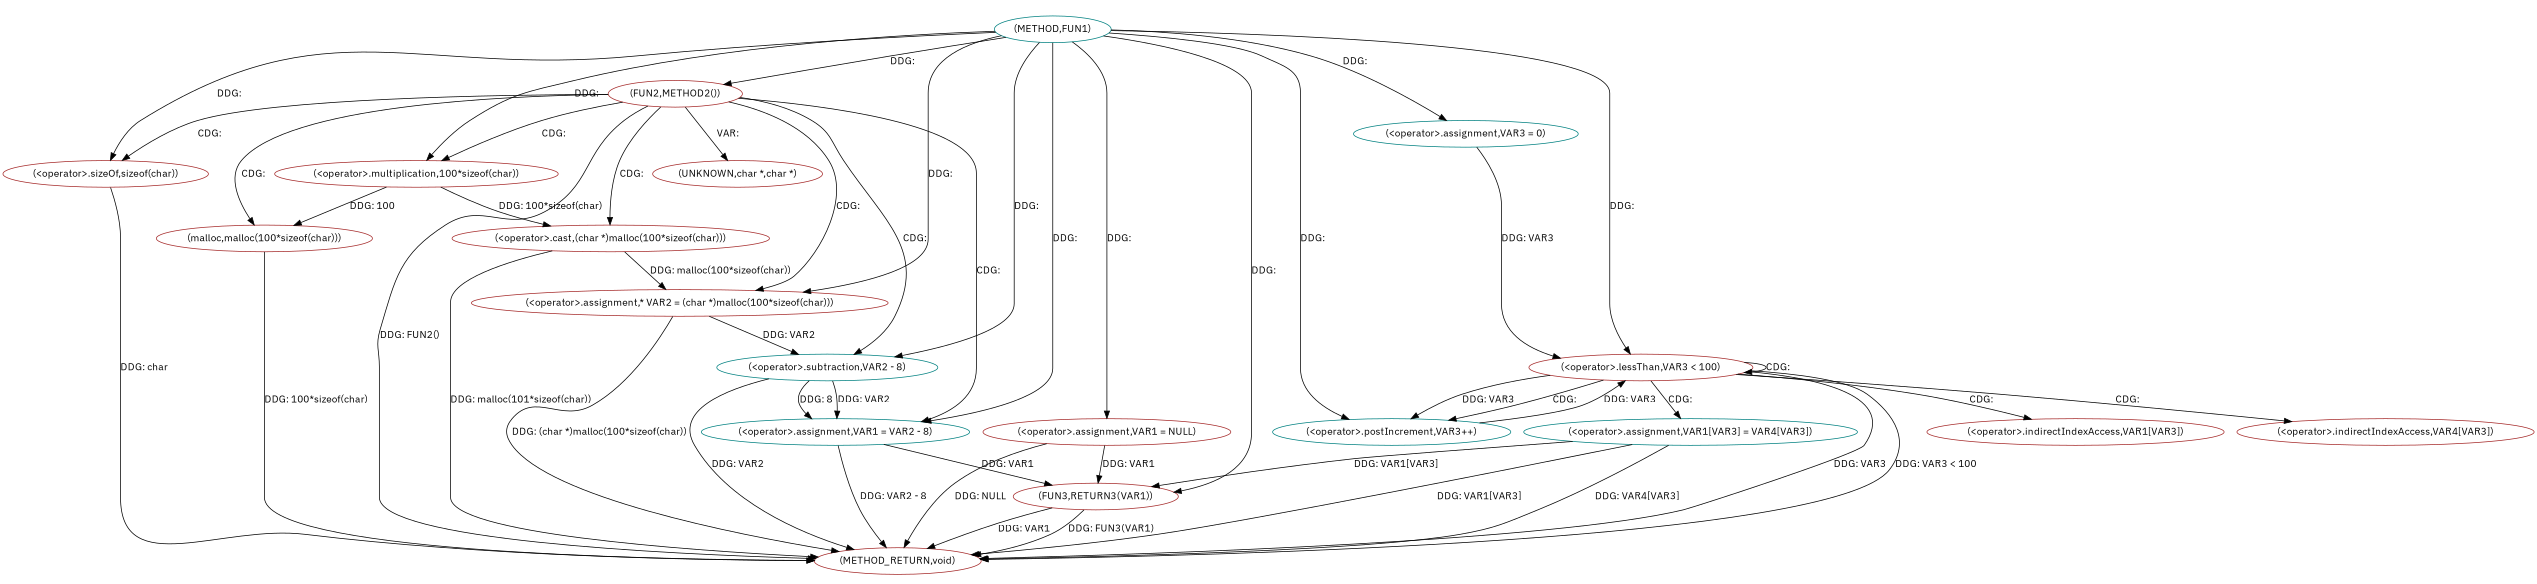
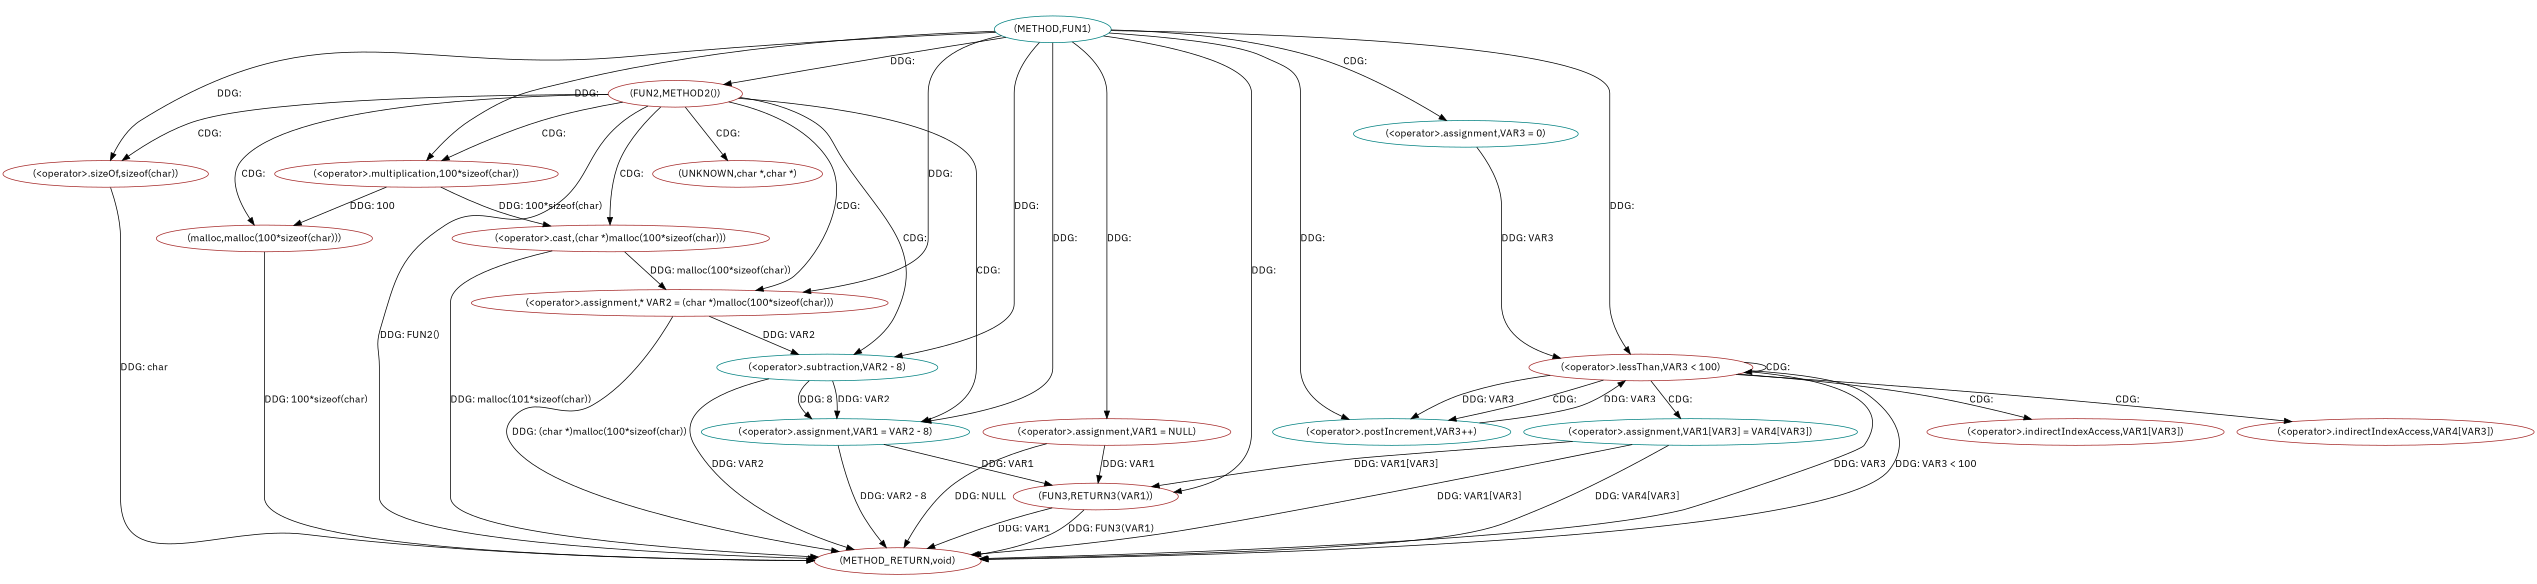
edge "(METHOD,FUN1)" -> "(<operator>.assignment,VAR3 = 0)": label "DDG: " -> "CDG: "
edge "(FUN2,METHOD2())" -> "(UNKNOWN,char *,char *)": label "VAR: " -> "CDG: "
